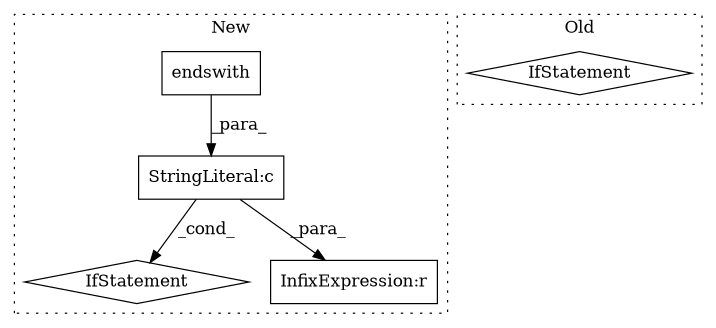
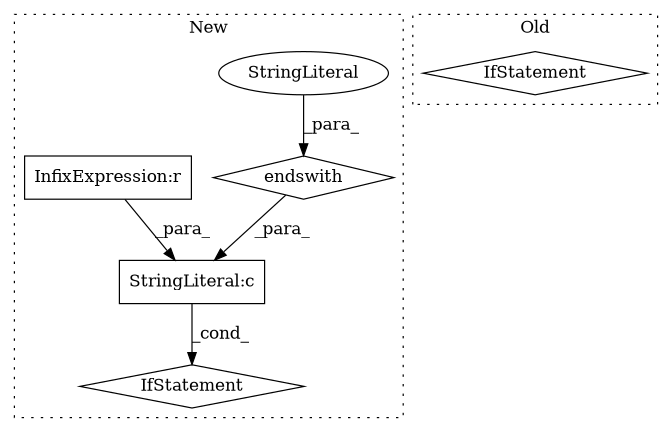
node "endswith": shape box -> diamond
node "StringLiteral": added
edge "StringLiteral:c" -> "InfixExpression:r": reversed
